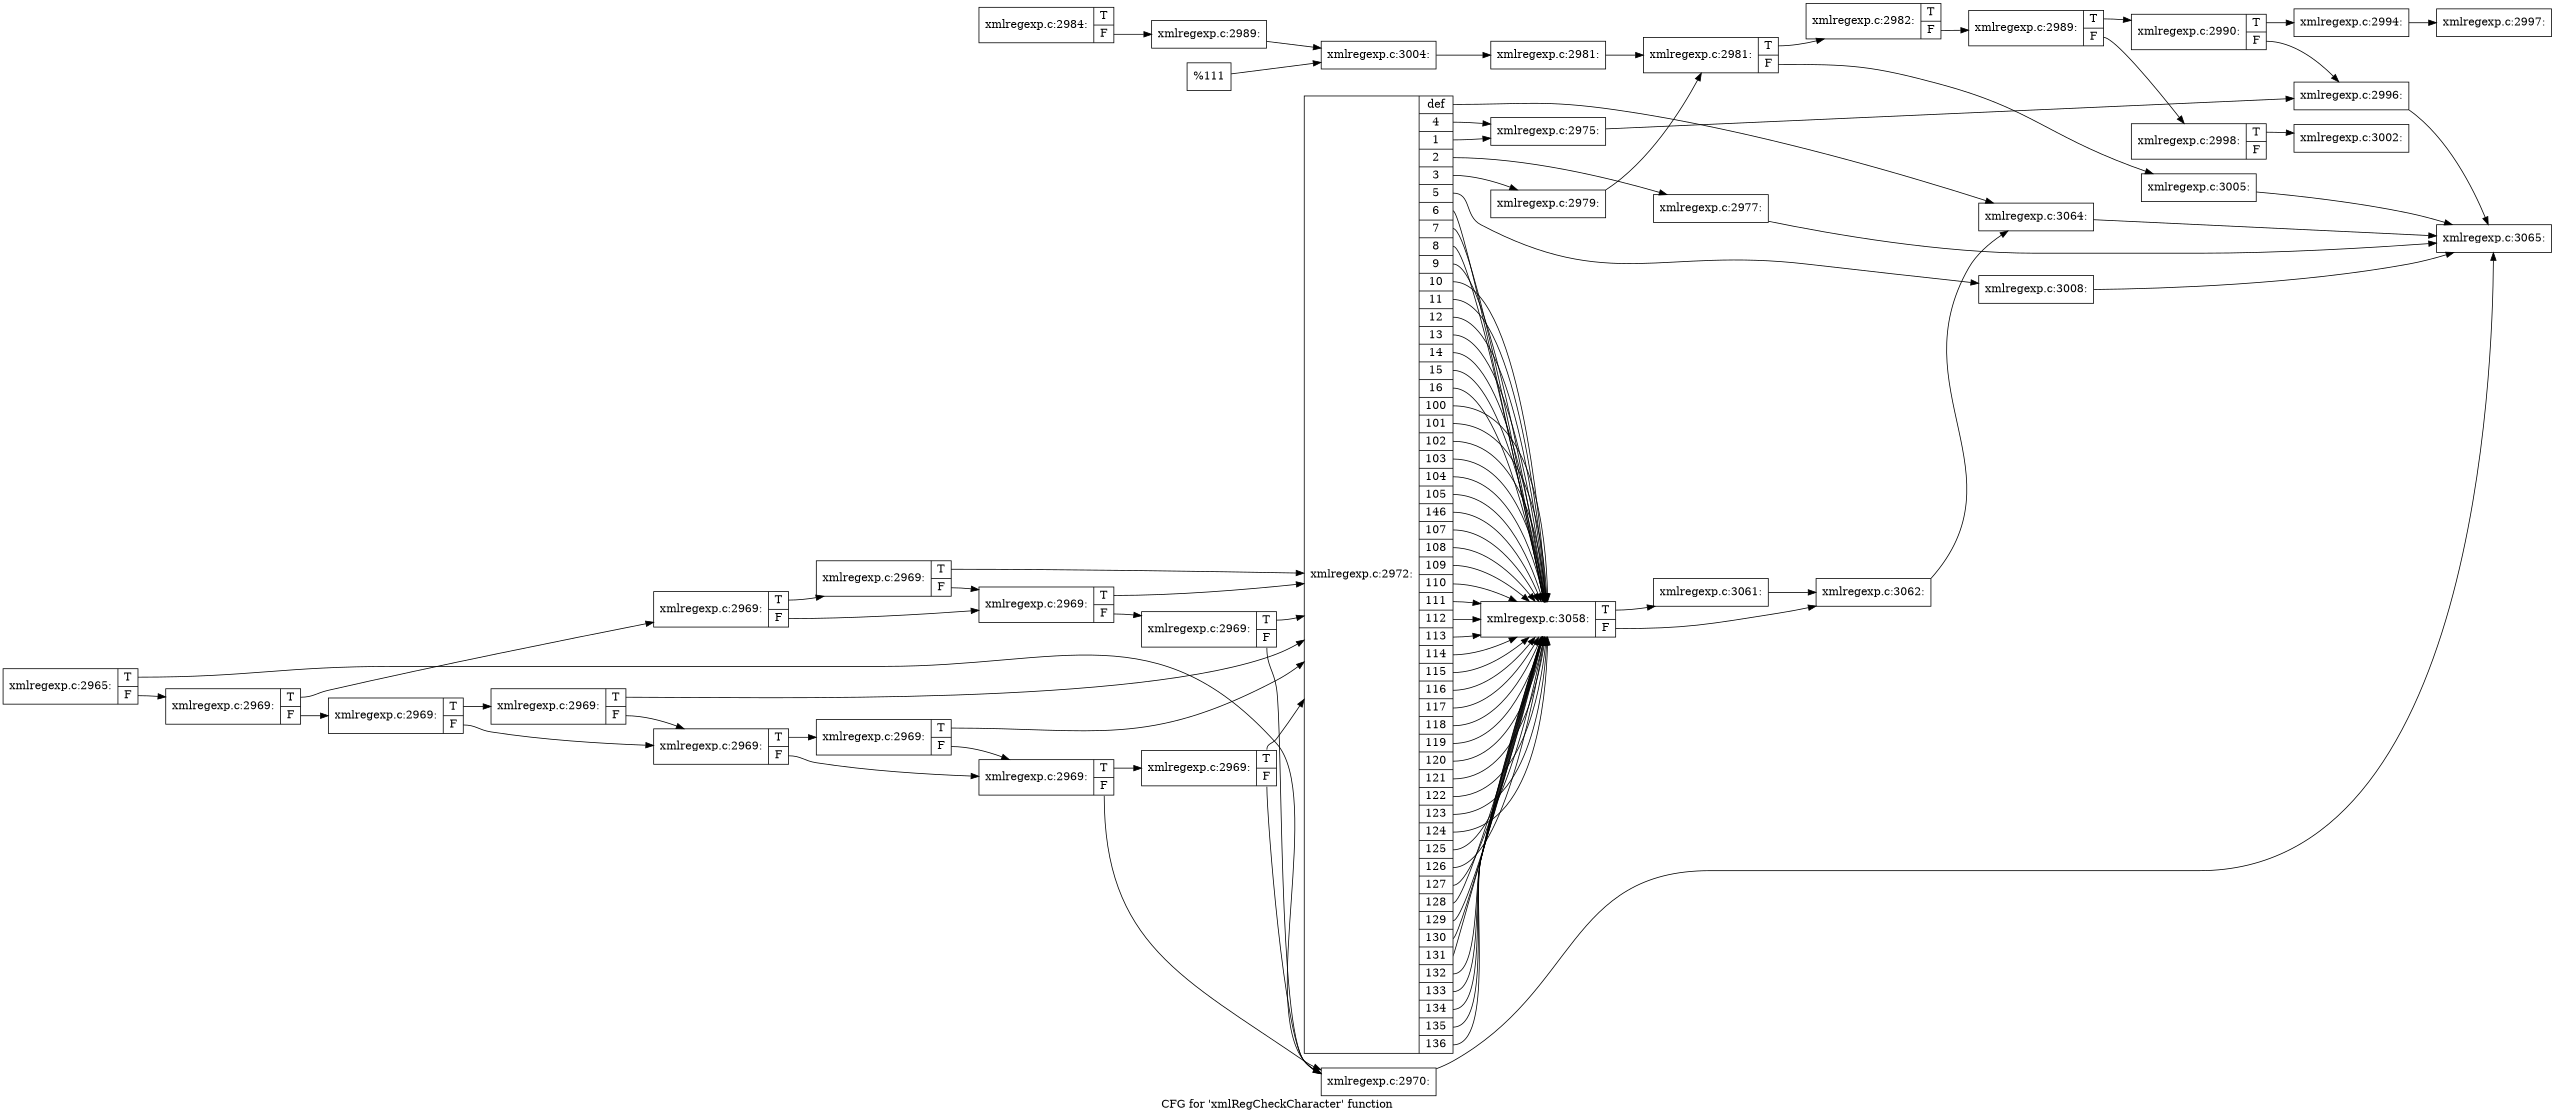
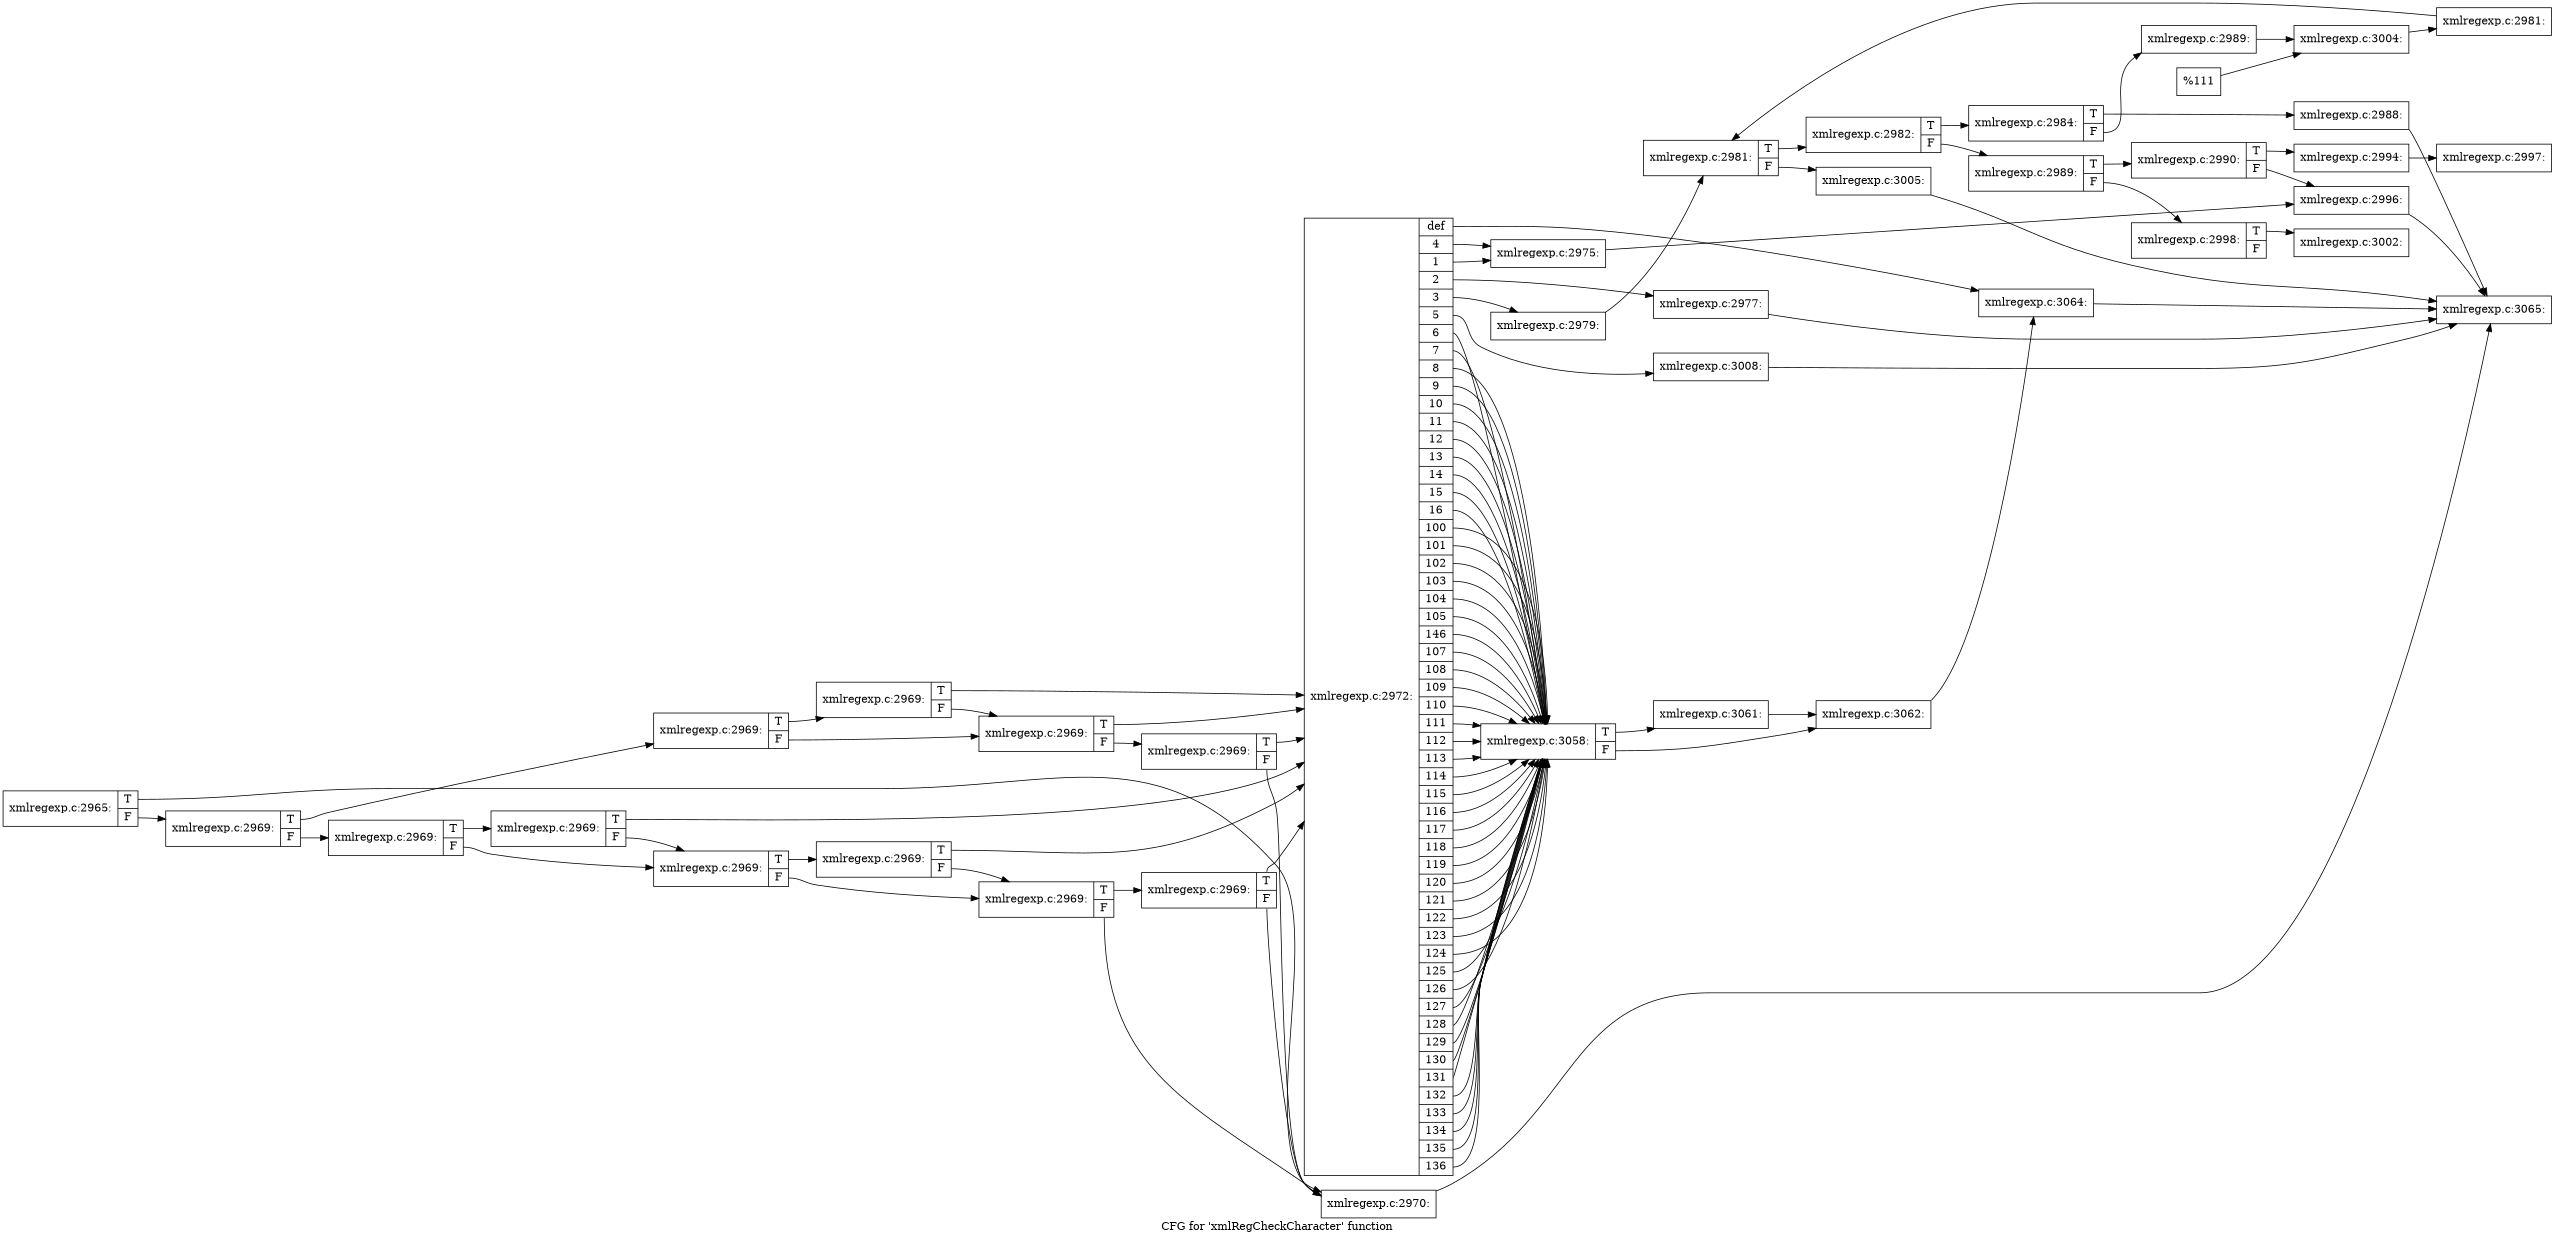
node "xmlregexp.c:2988:": added
edge "xmlregexp.c:2982:" -> "xmlregexp.c:2984:": added
